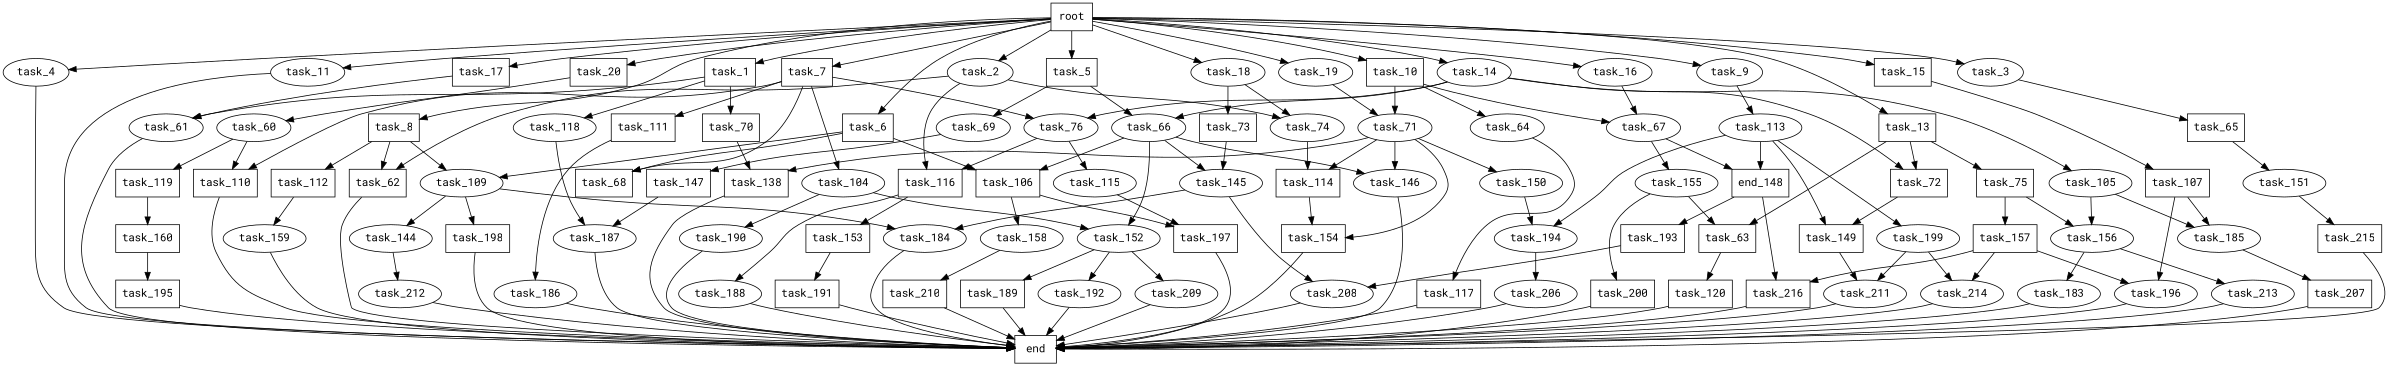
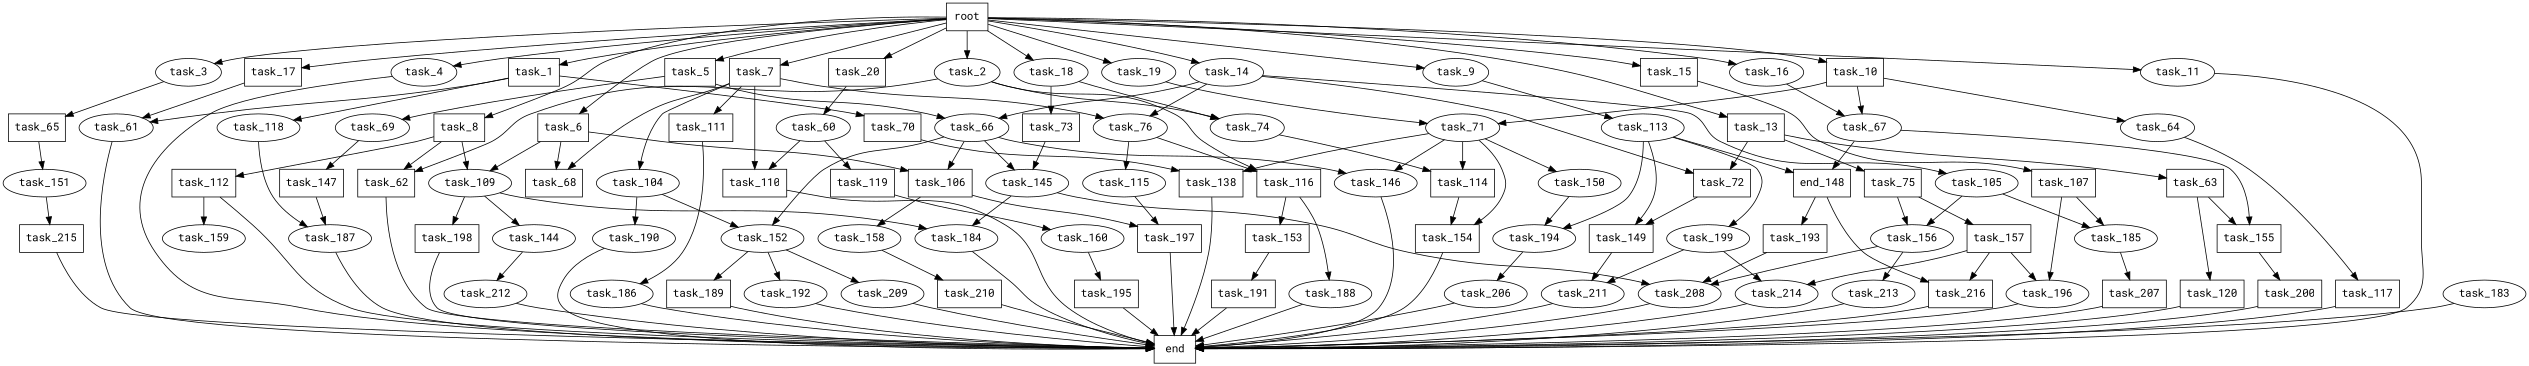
node "task_155": shape ellipse -> box
edge "task_155" -> "task_63": reversed
node "task_160": shape box -> ellipse
edge "task_156" -> "task_183": now "task_156" -> "task_208"
edge "task_159" -> "end": now "task_112" -> "end"
